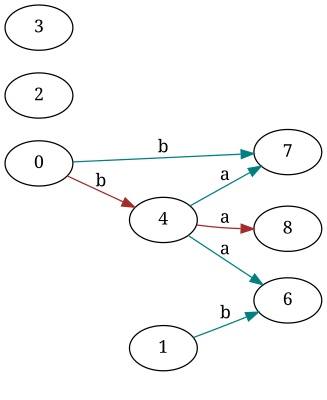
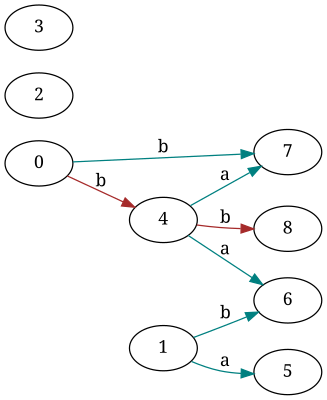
edge "4" -> "8": label "a" -> "b"
node "5": added
